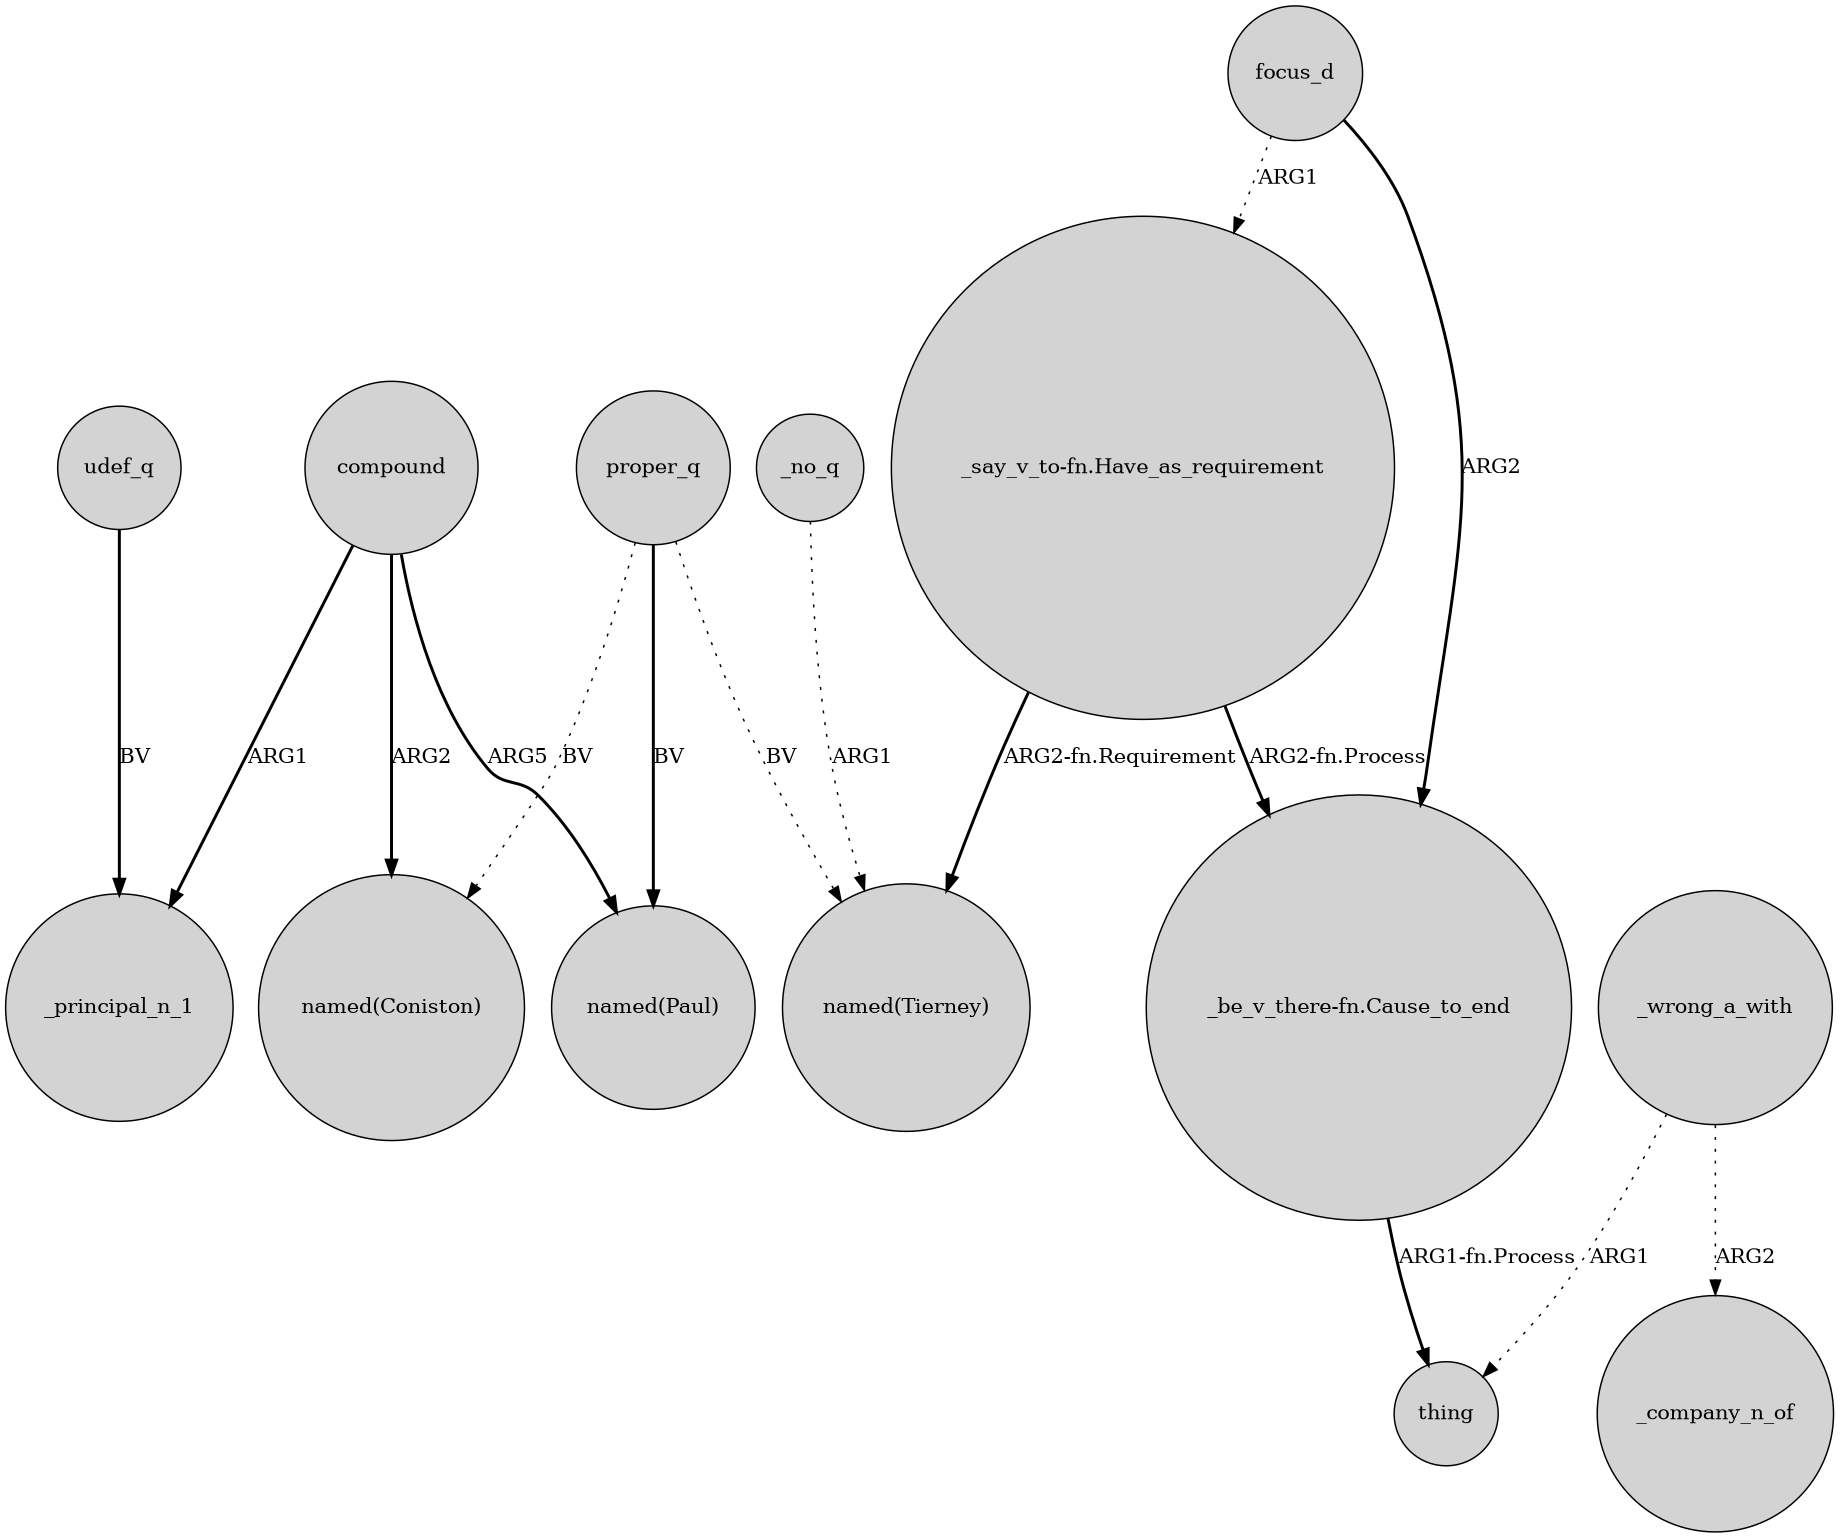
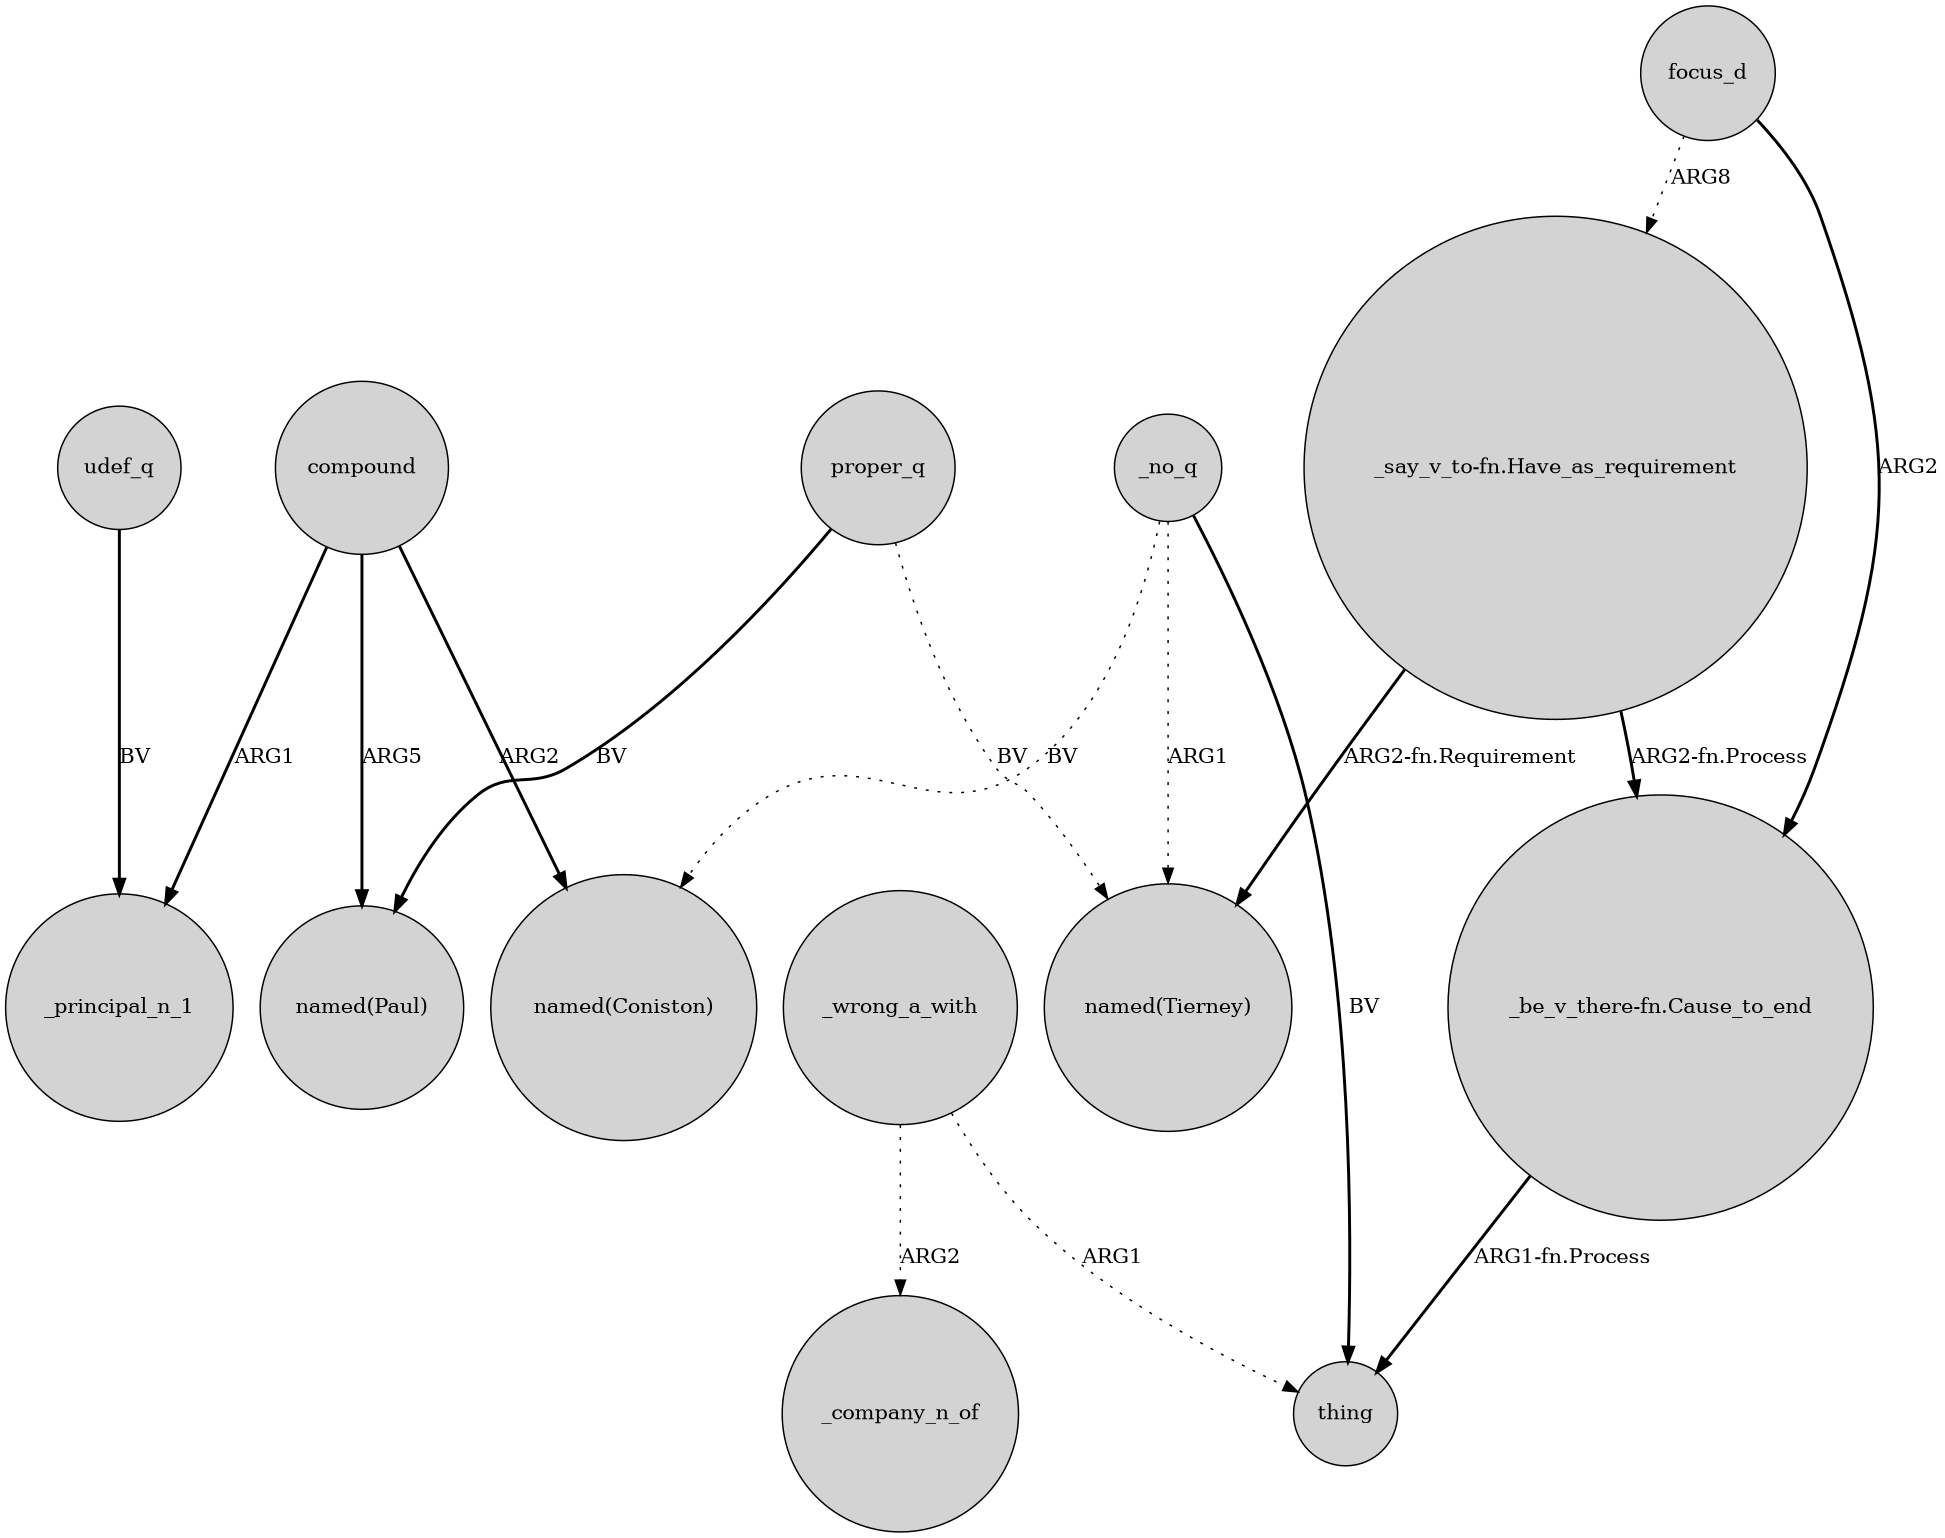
edge "focus_d" -> "_say_v_to-fn.Have_as_requirement": label "ARG1" -> "ARG8"
edge "proper_q" -> "named(Coniston)": now "_no_q" -> "named(Coniston)"
edge "_no_q" -> "thing": added, label "BV"
